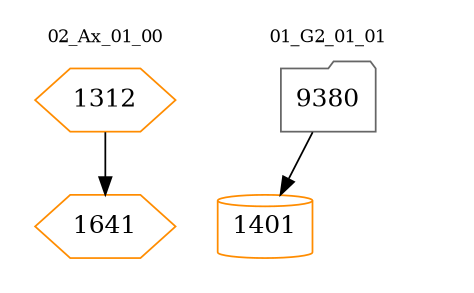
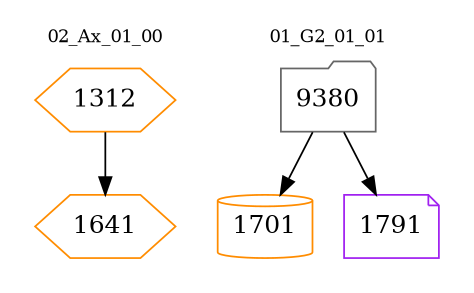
node "1401": label "1401" -> "1701"
node "1791": added
